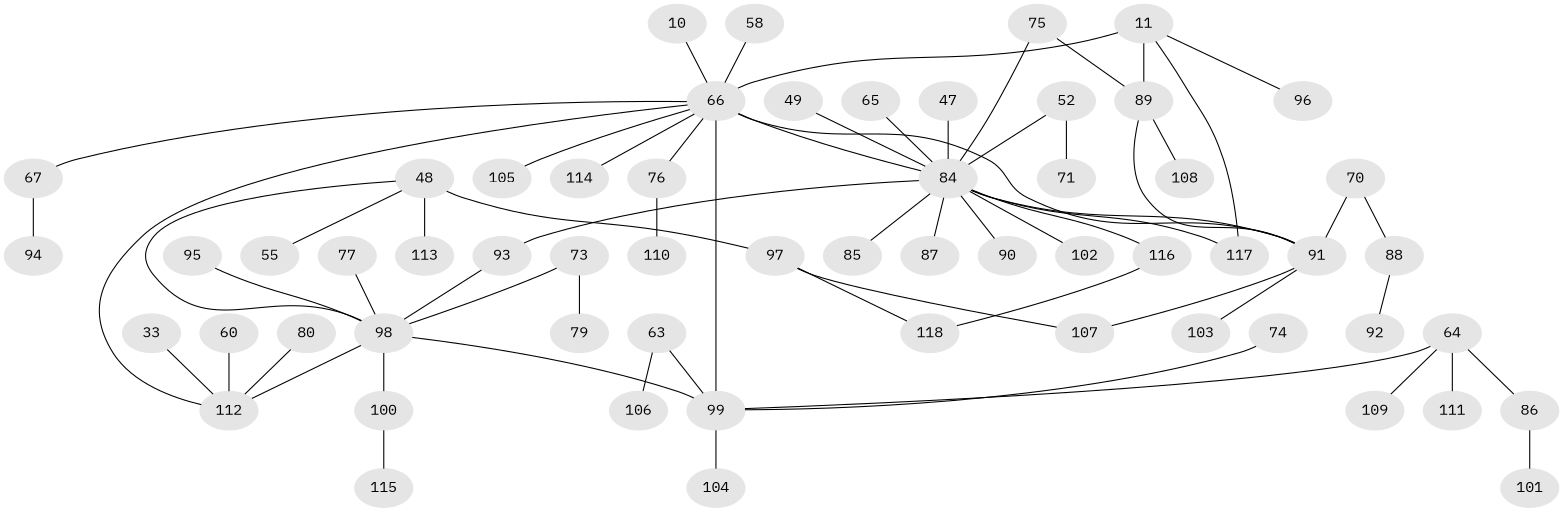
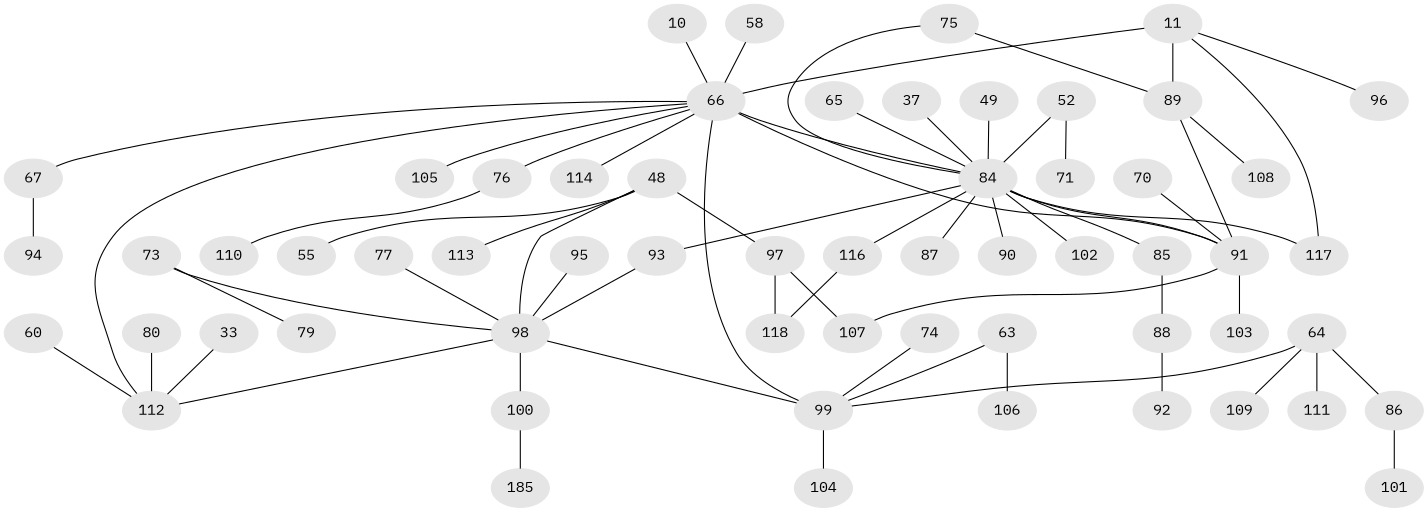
node "47": label "47" -> "37"
edge "70" -- "88": now "85" -- "88"
node "115": label "115" -> "185"
